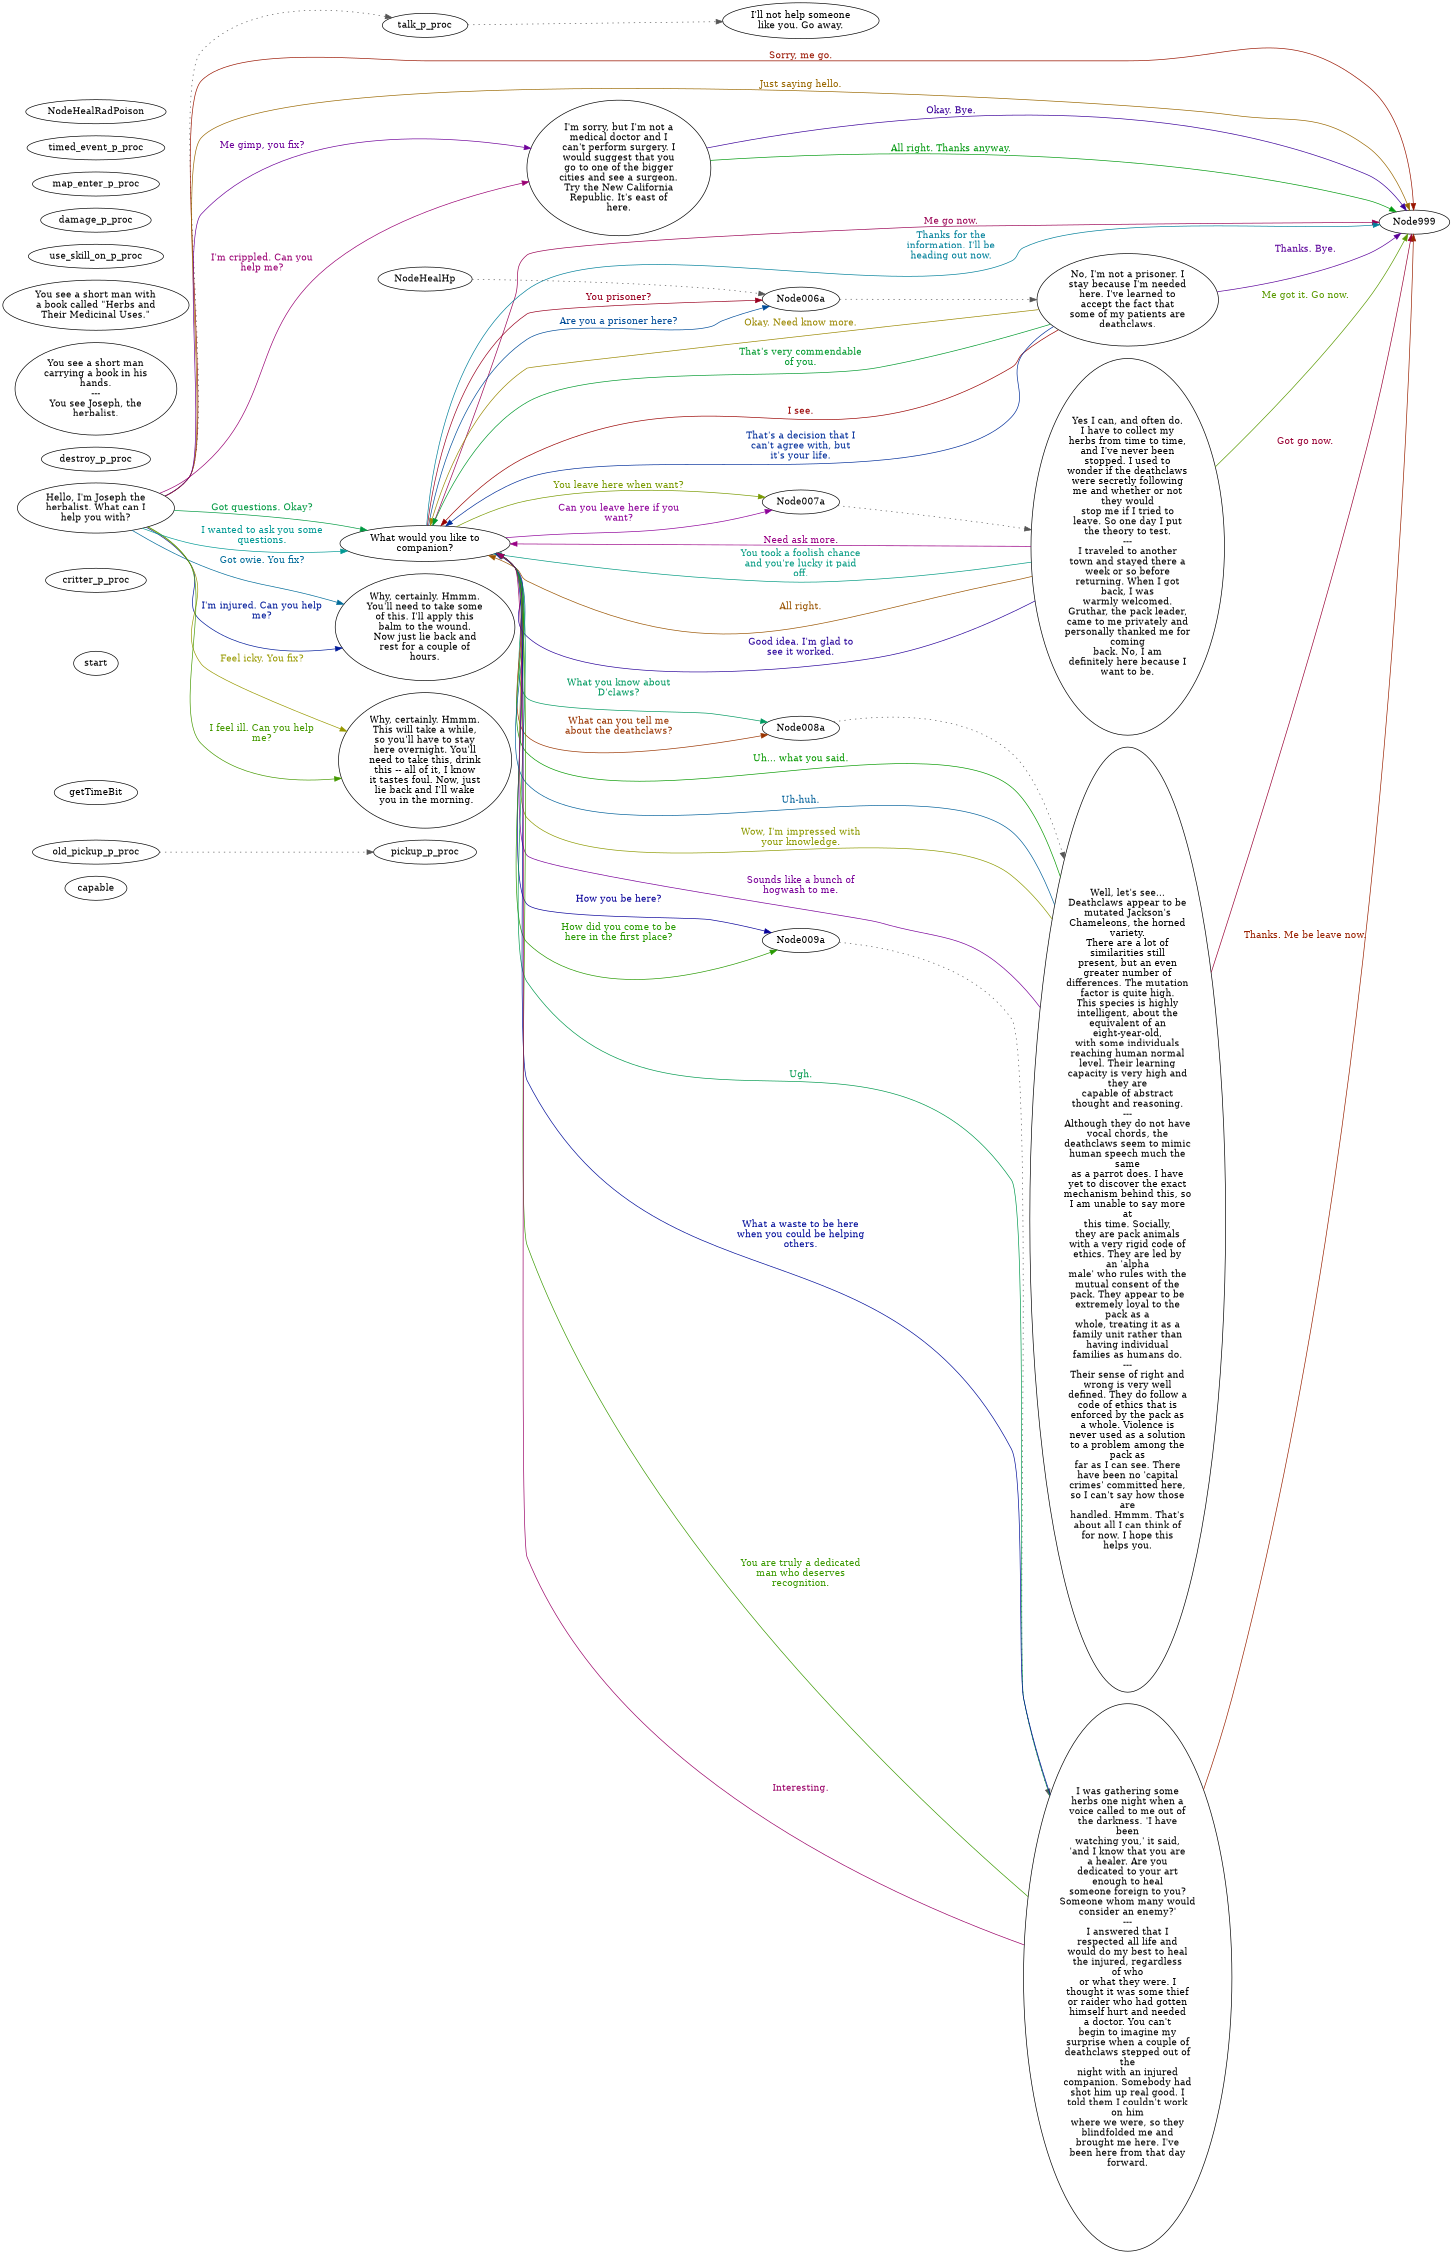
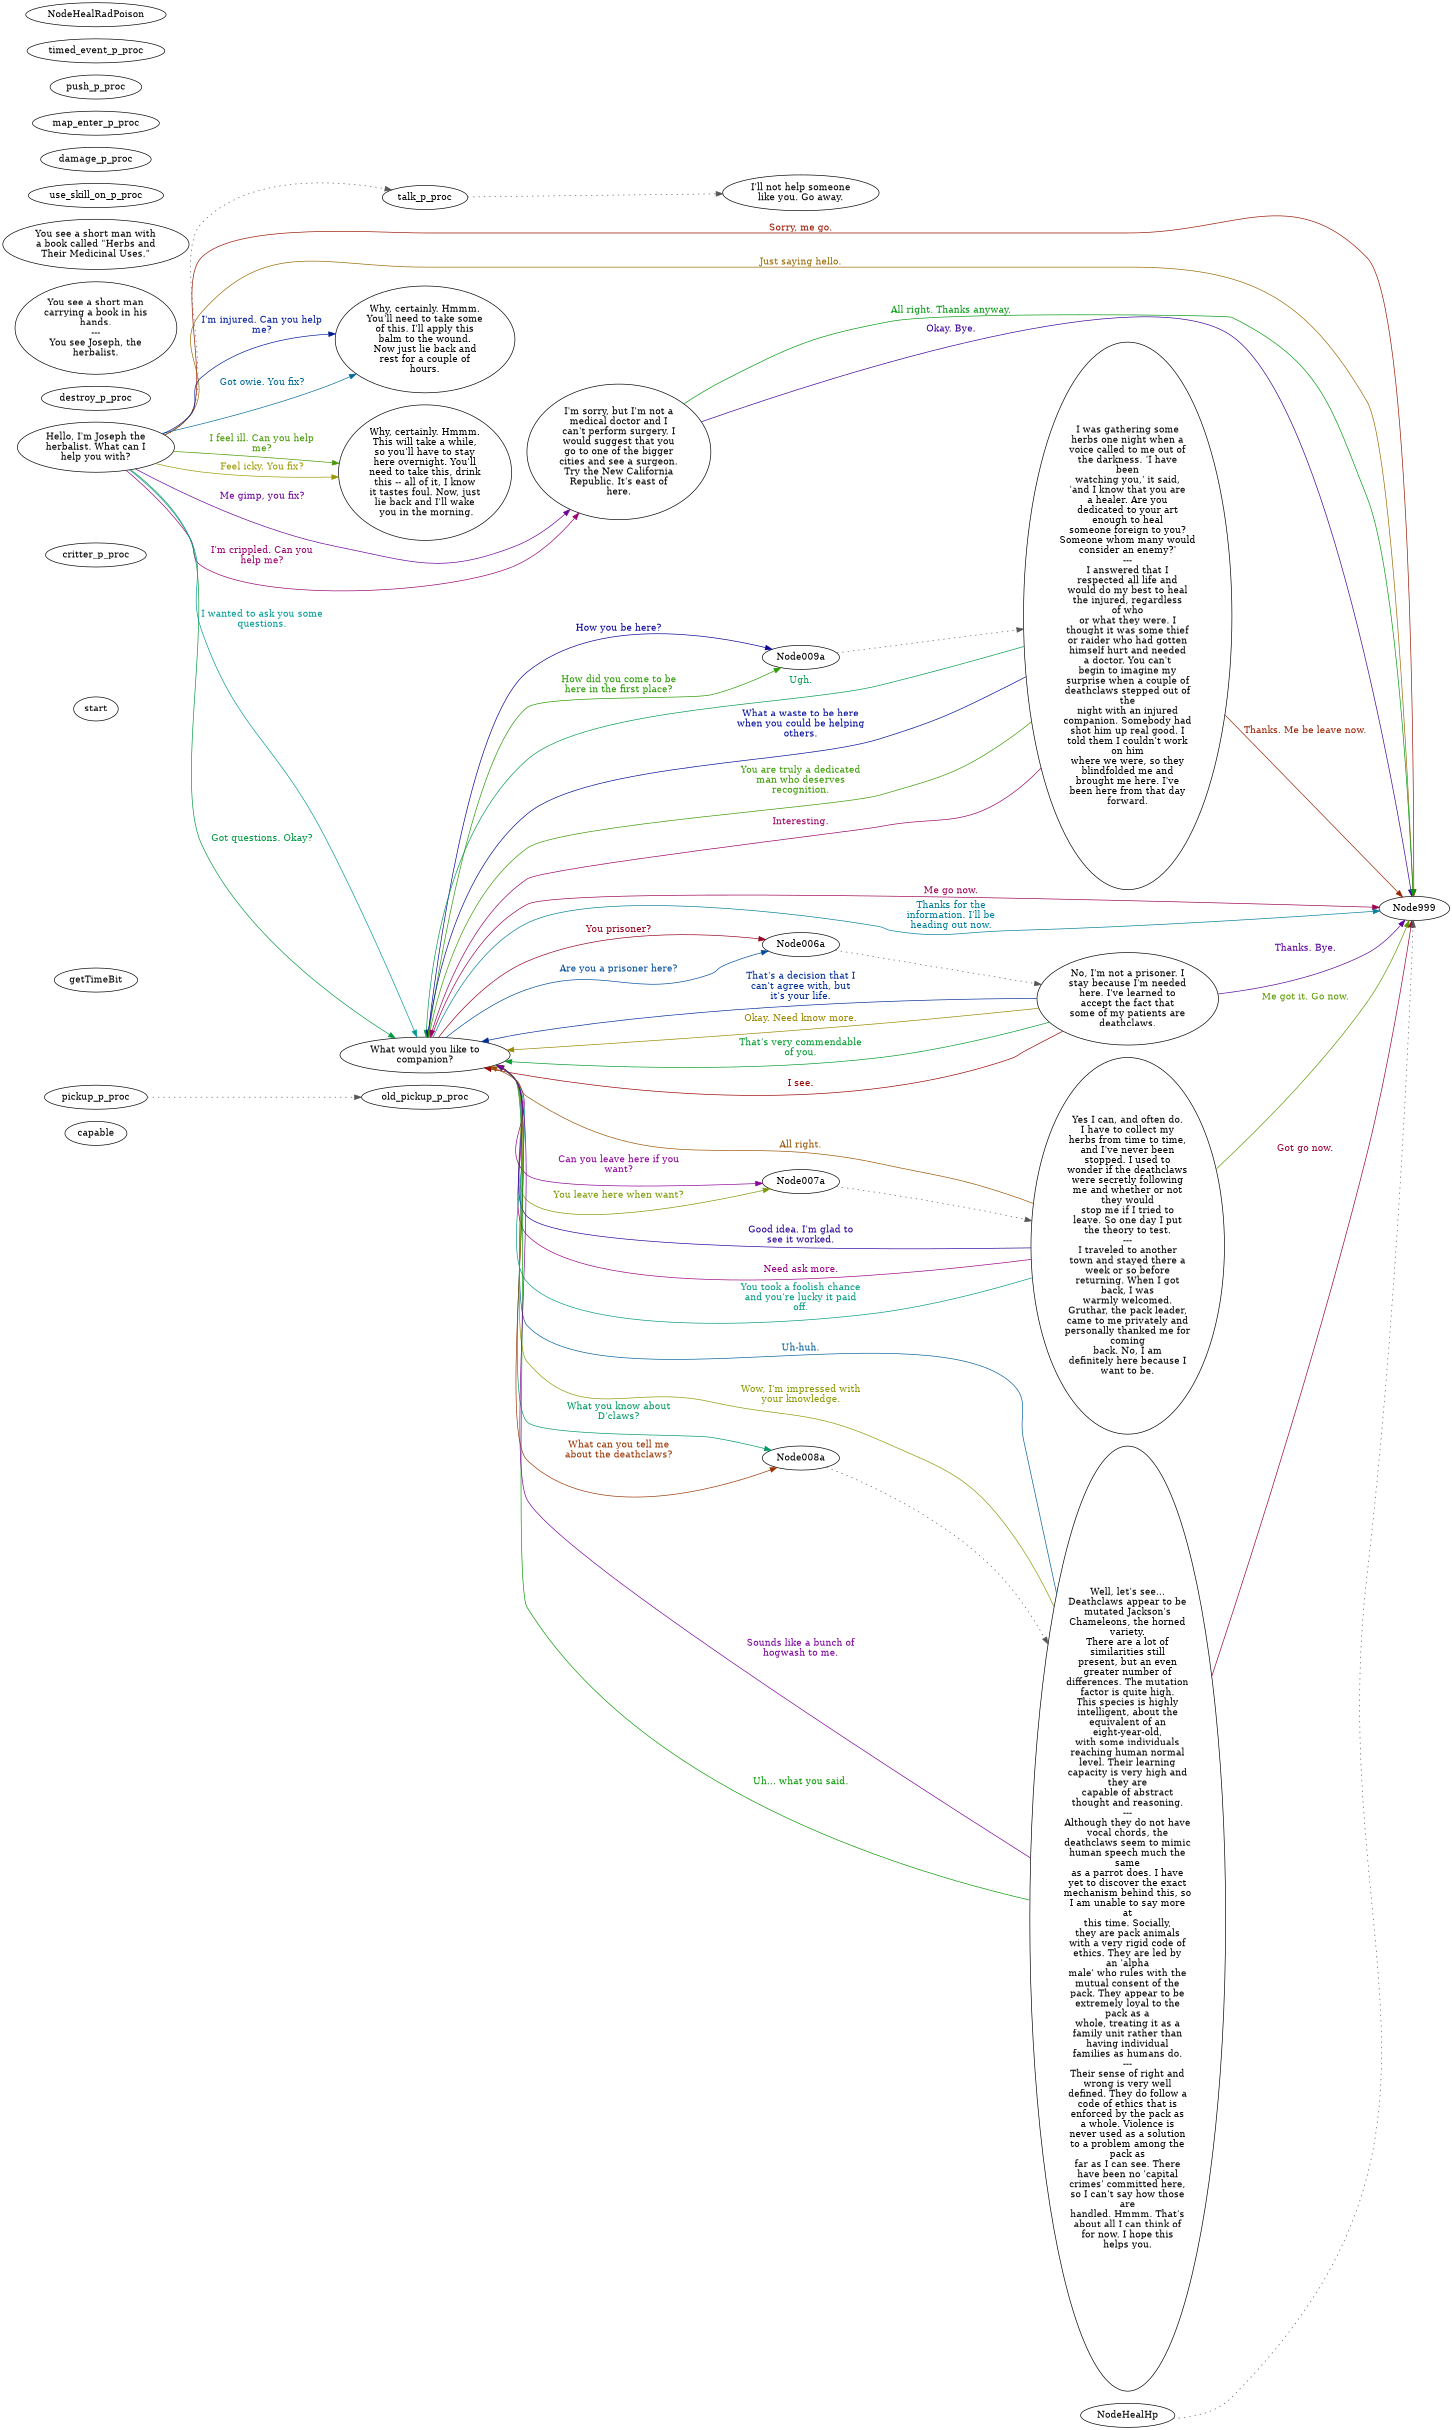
node "push_p_proc": added
edge "NodeHealHp" -> "Node006a": now "NodeHealHp" -> "Node999"
edge "old_pickup_p_proc" -> "pickup_p_proc": reversed
